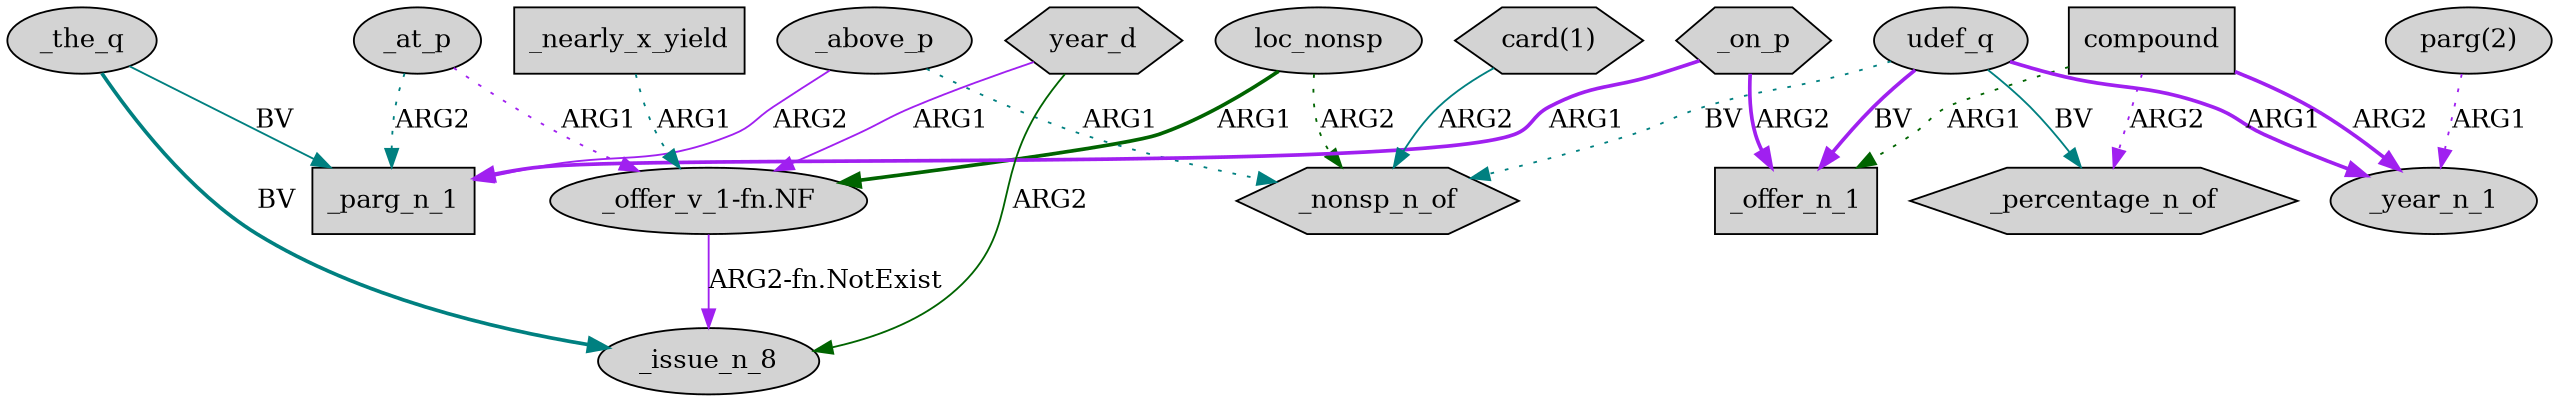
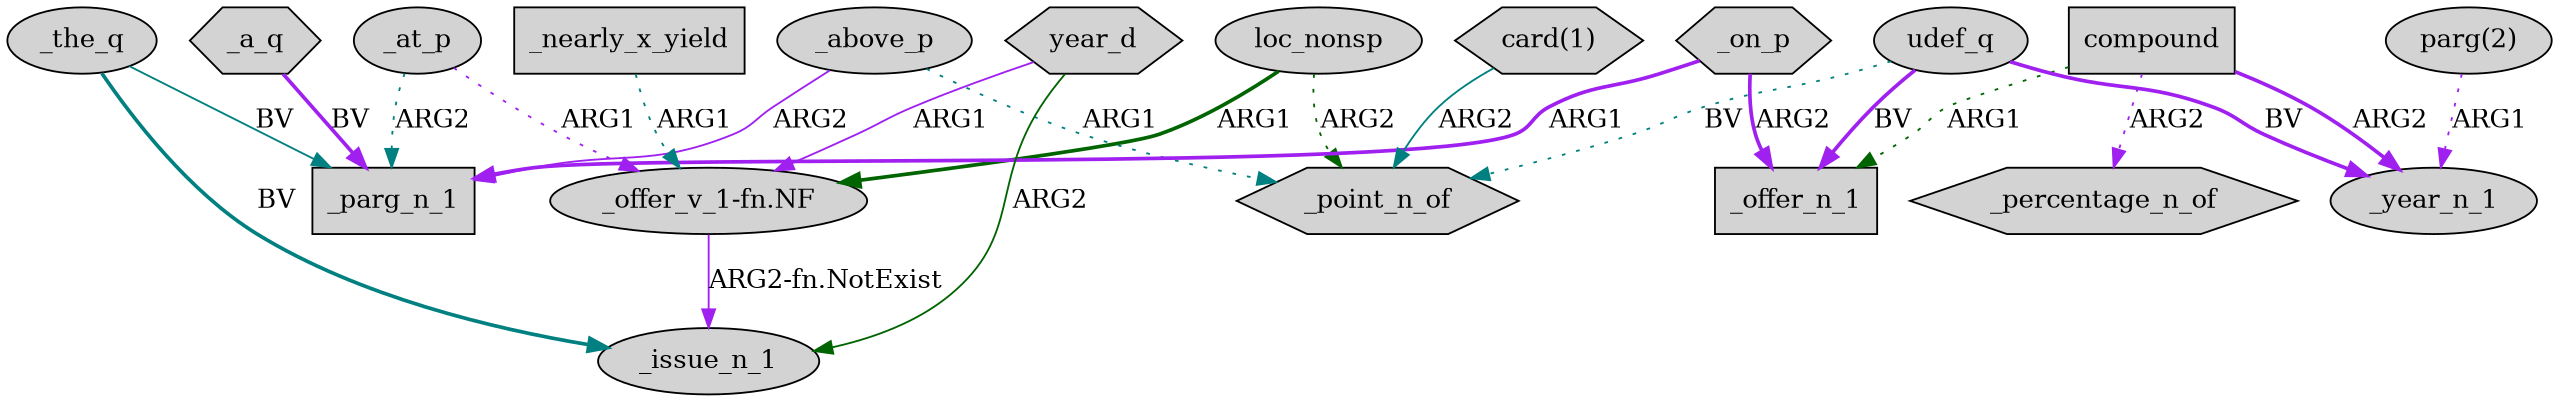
node "_a_q": added
edge "udef_q" -> "_percentage_n_of": removed, label "BV"
edge "udef_q" -> "_year_n_1": label "ARG1" -> "BV"
node "_nonsp_n_of": label "_nonsp_n_of" -> "_point_n_of"
node "_issue_n_8": label "_issue_n_8" -> "_issue_n_1"
